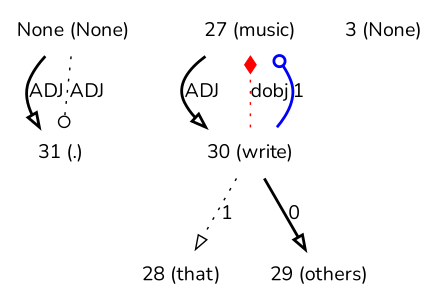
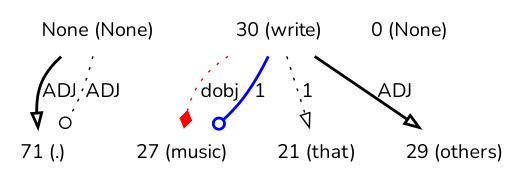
node "3 (None)": label "3 (None)" -> "0 (None)"
edge "27 (music)" -> "30 (write)": removed, label "ADJ"
node "31 (.)": label "31 (.)" -> "71 (.)"
edge "30 (write)" -> "29 (others)": label "0" -> "ADJ"
node "28 (that)": label "28 (that)" -> "21 (that)"
